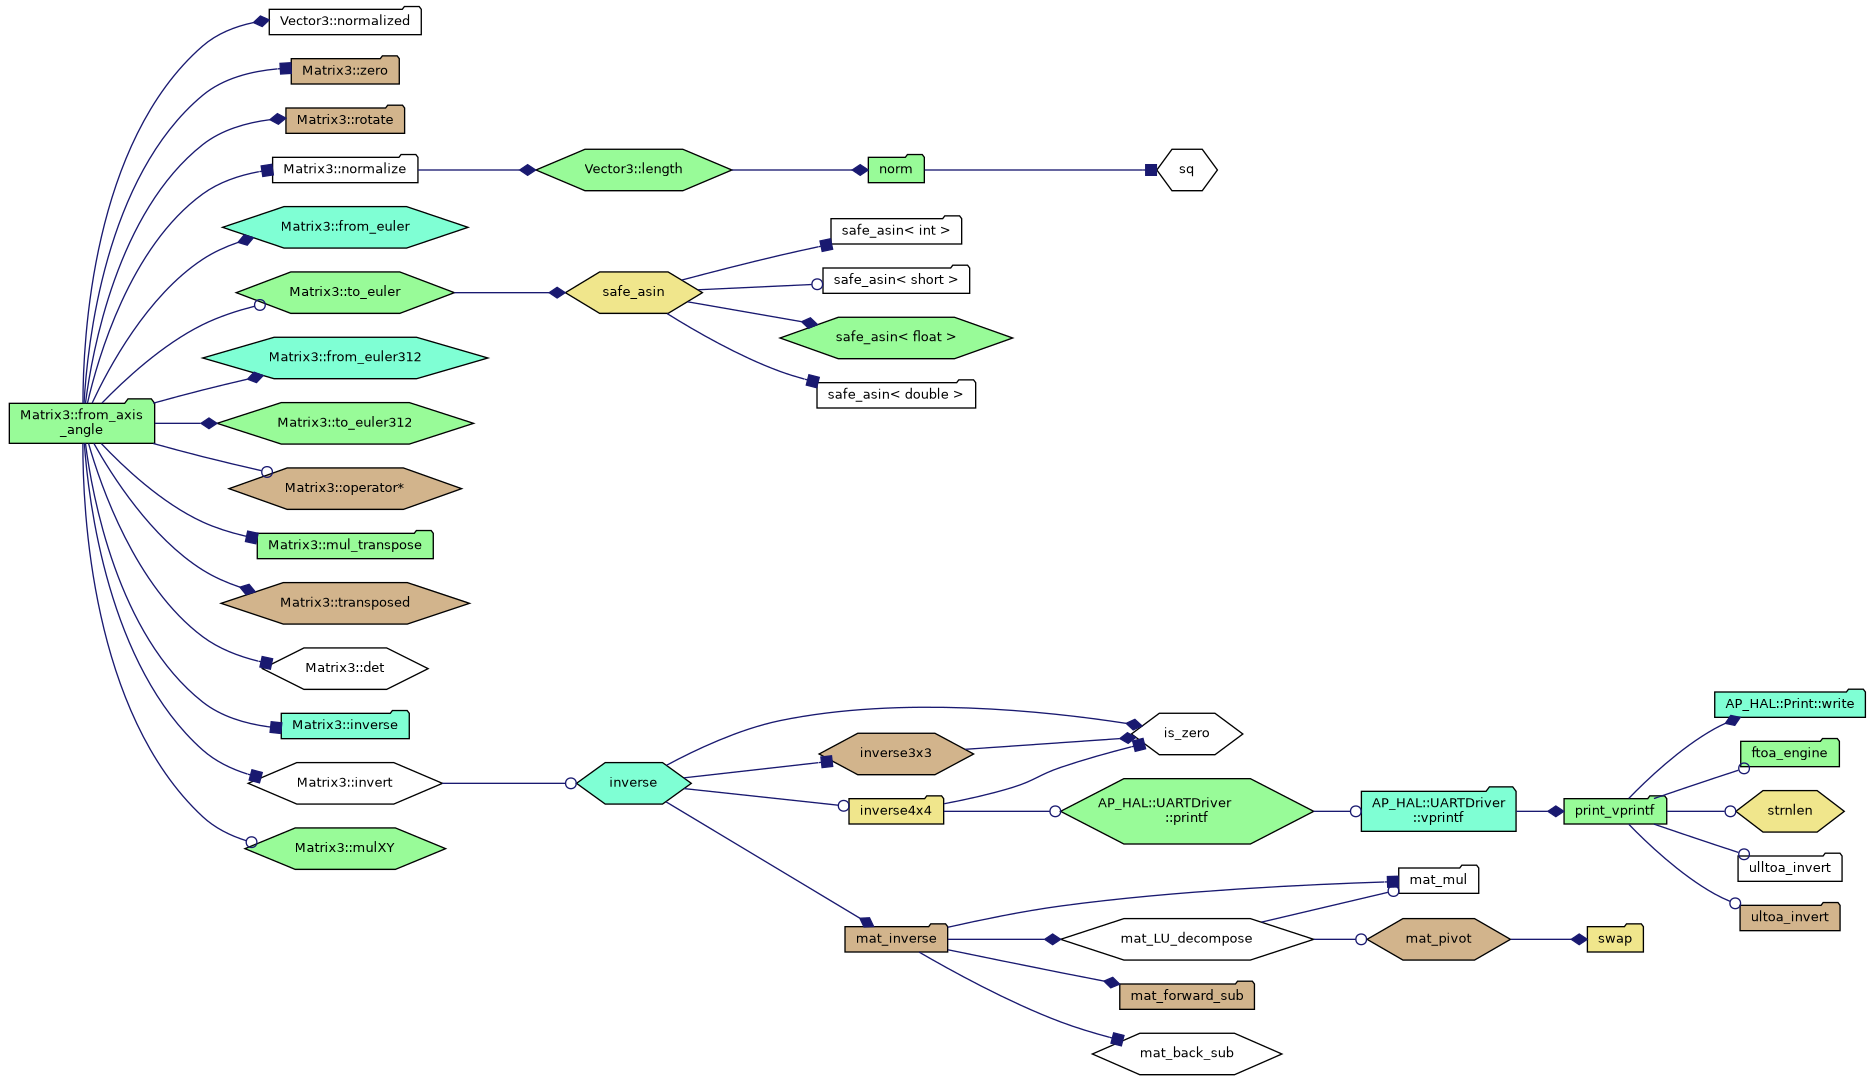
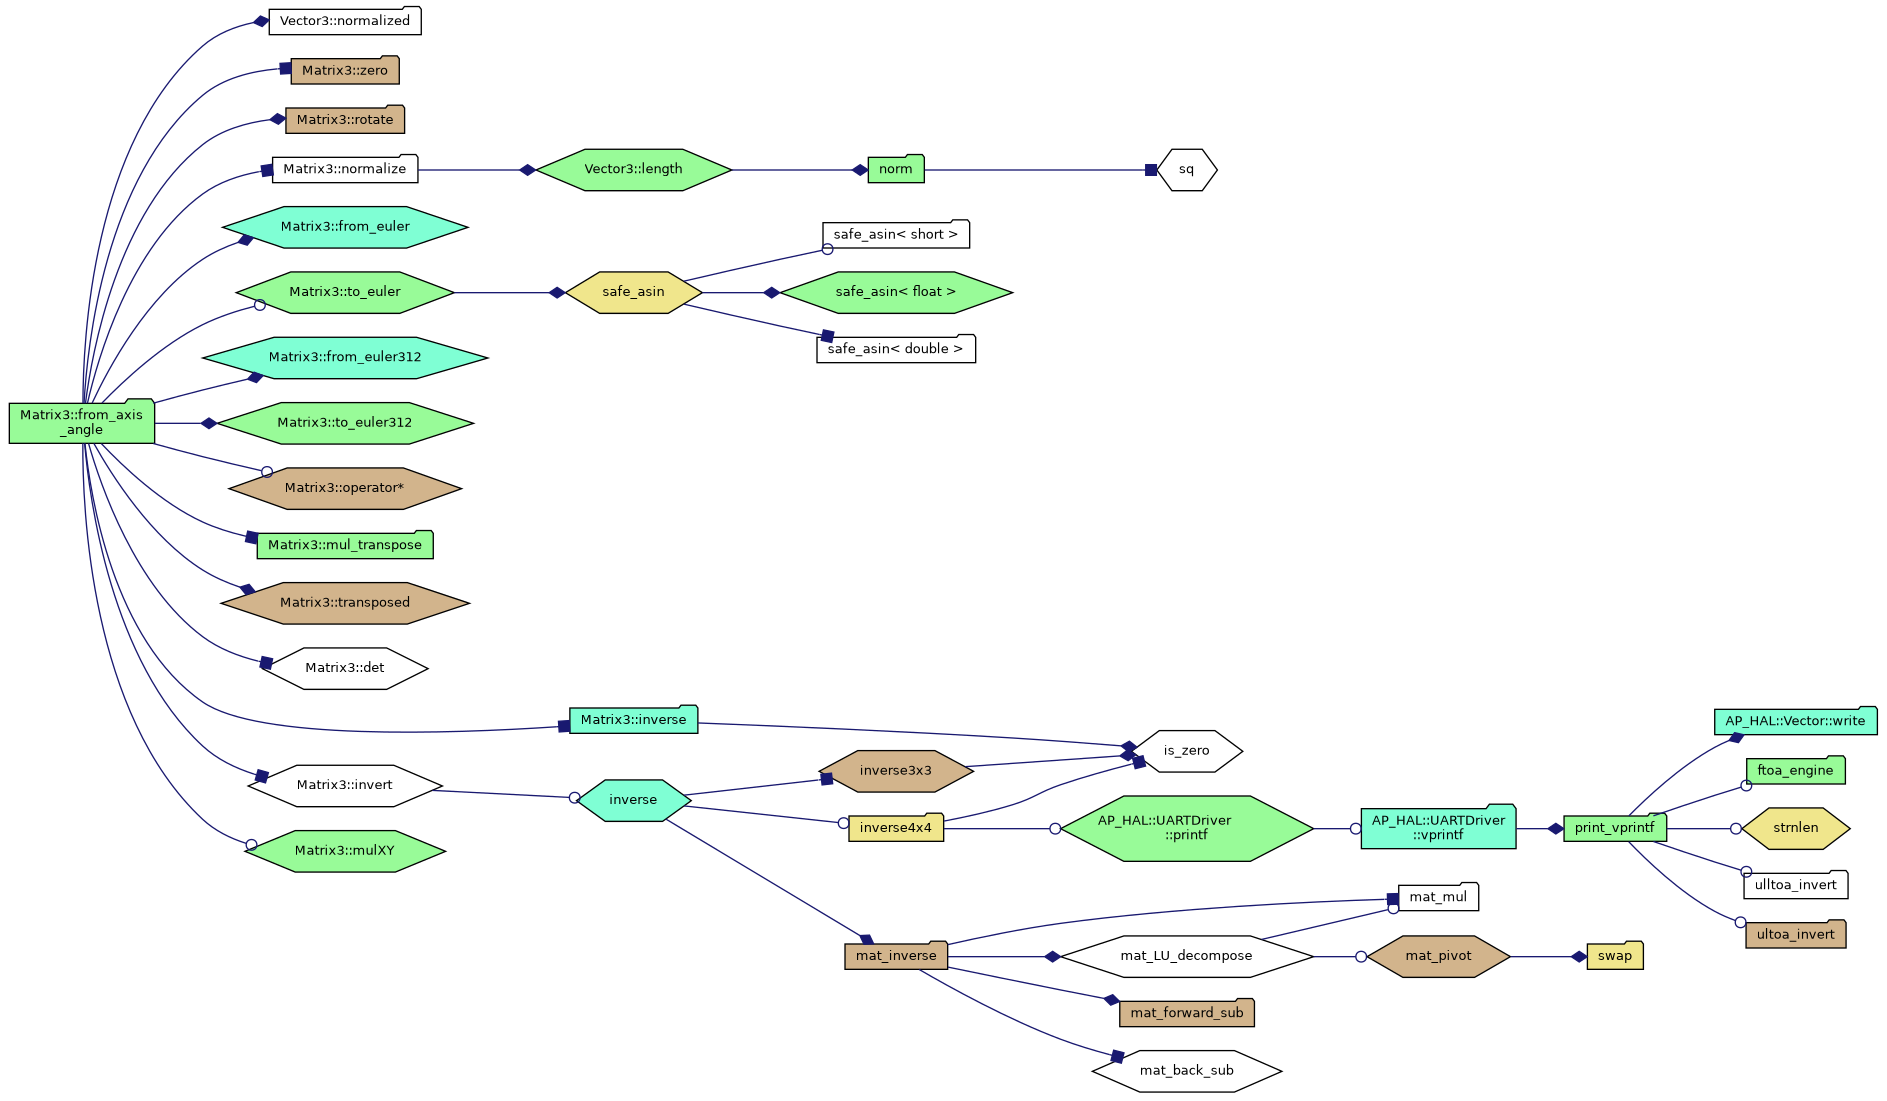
node "safe_asin< int >": removed
node "AP_HAL::Print::write": label "AP_HAL::Print::write" -> "AP_HAL::Vector::write"
edge "inverse" -> "is_zero": now "Matrix3::inverse" -> "is_zero"
